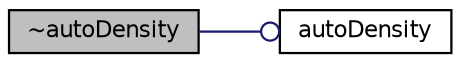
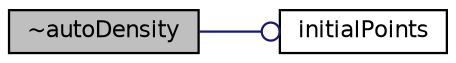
node "autoDensity": label "autoDensity" -> "initialPoints"
